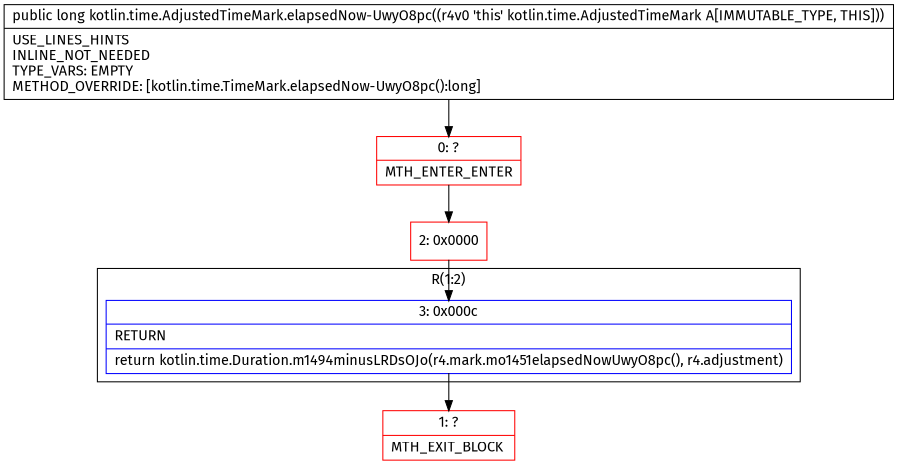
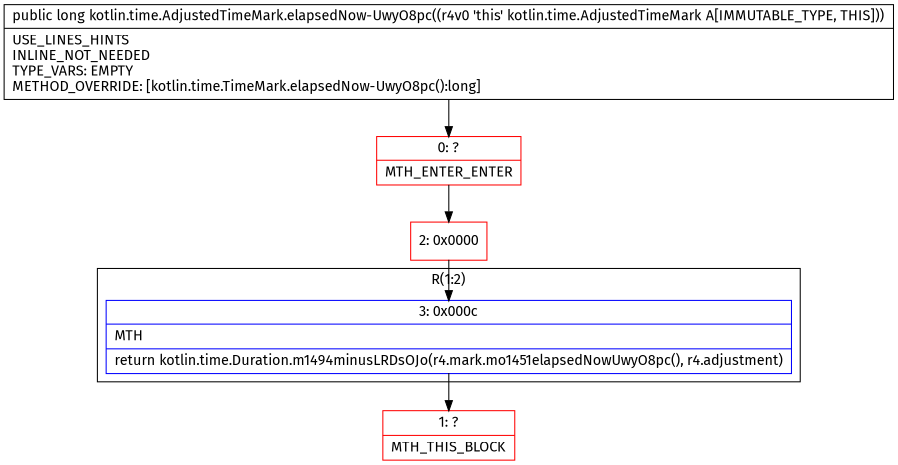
node "3: 0x000c": text "RETURN" -> "MTH"
node "1: ?": text "MTH_EXIT_BLOCK" -> "MTH_THIS_BLOCK"
